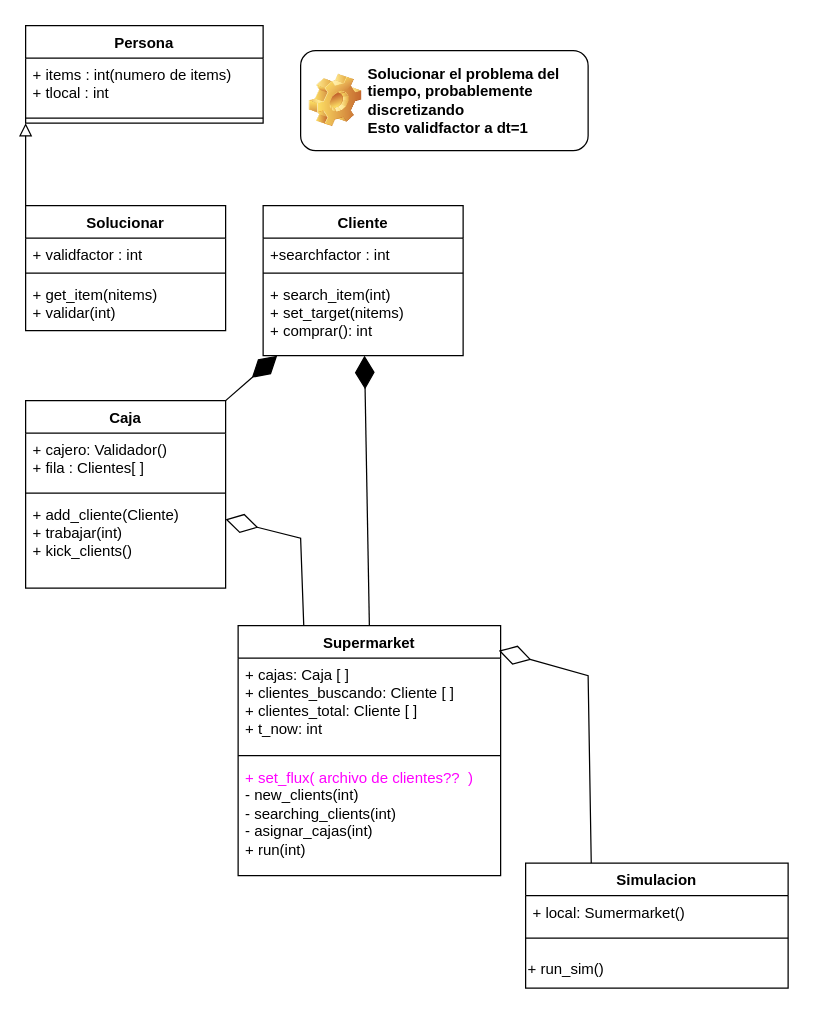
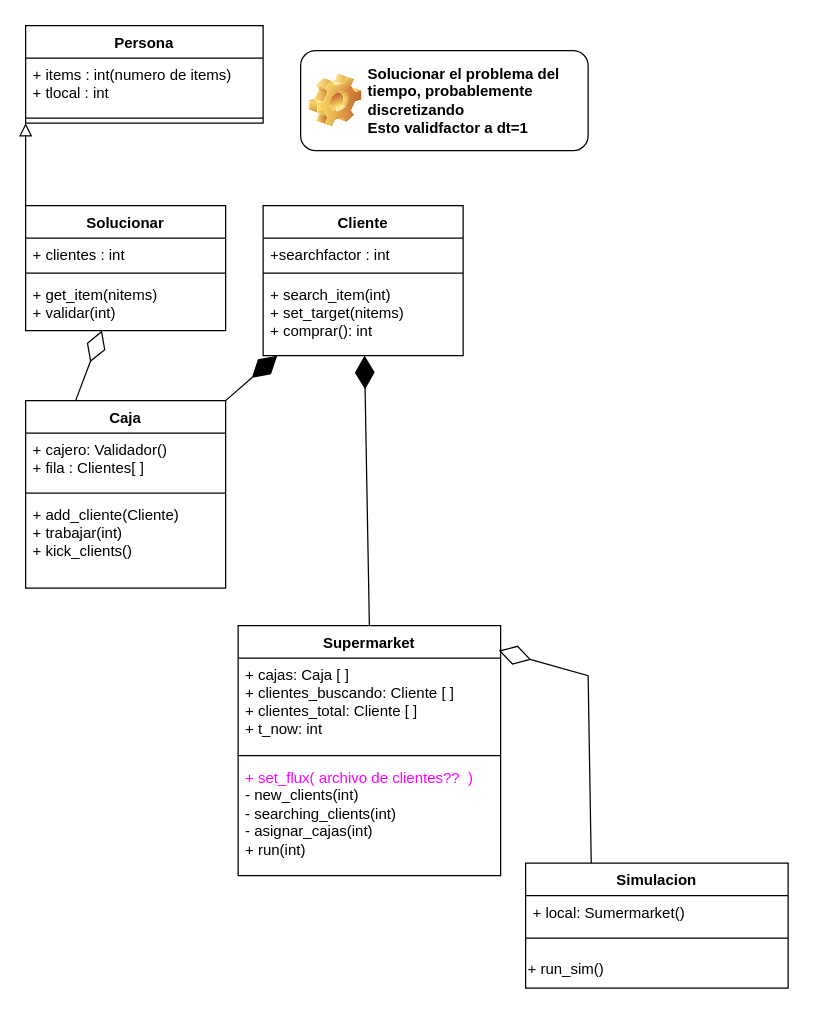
node "+ validfactor : int": label "+ validfactor : int" -> "+ clientes : int"
edge "Caja" -> "Solucionar": added
edge "Supermarket" -> "Caja": removed
